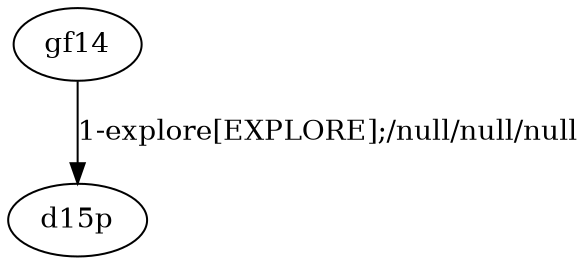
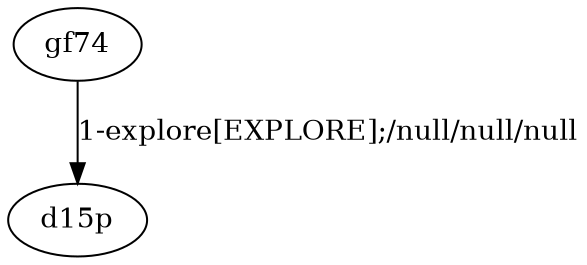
node "gf14": label "gf14" -> "gf74"
